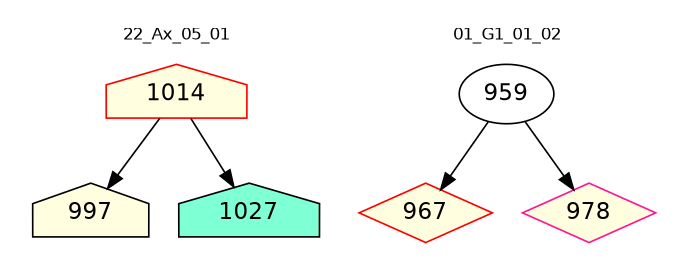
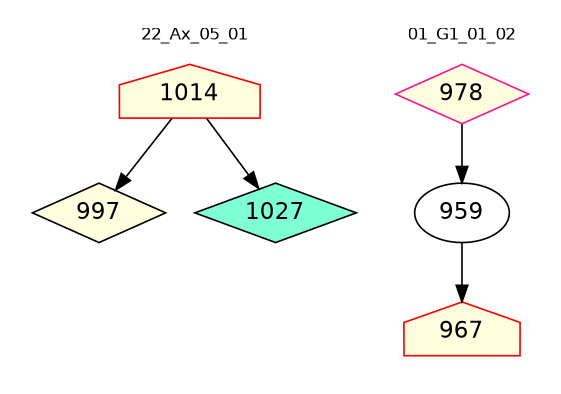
edge "959" -> "978": reversed
node "997": shape house -> diamond
node "1027": shape house -> diamond
node "967": shape diamond -> house
